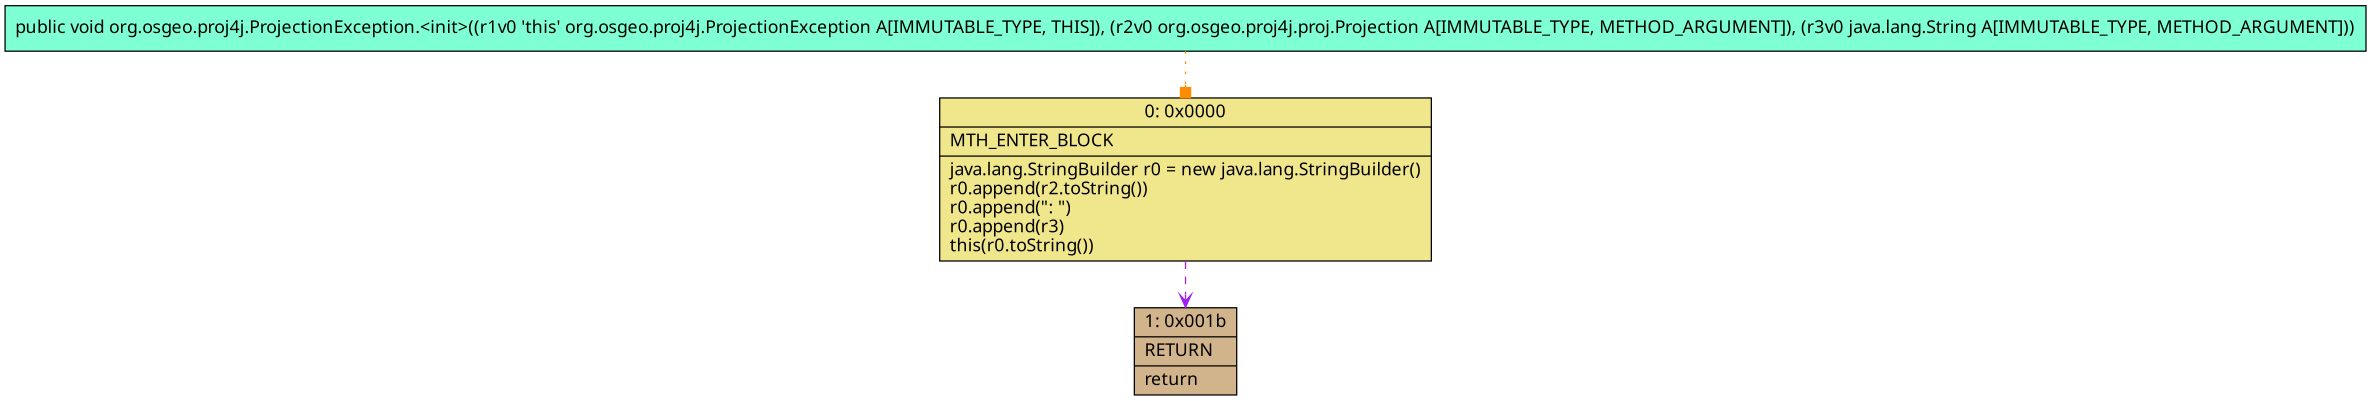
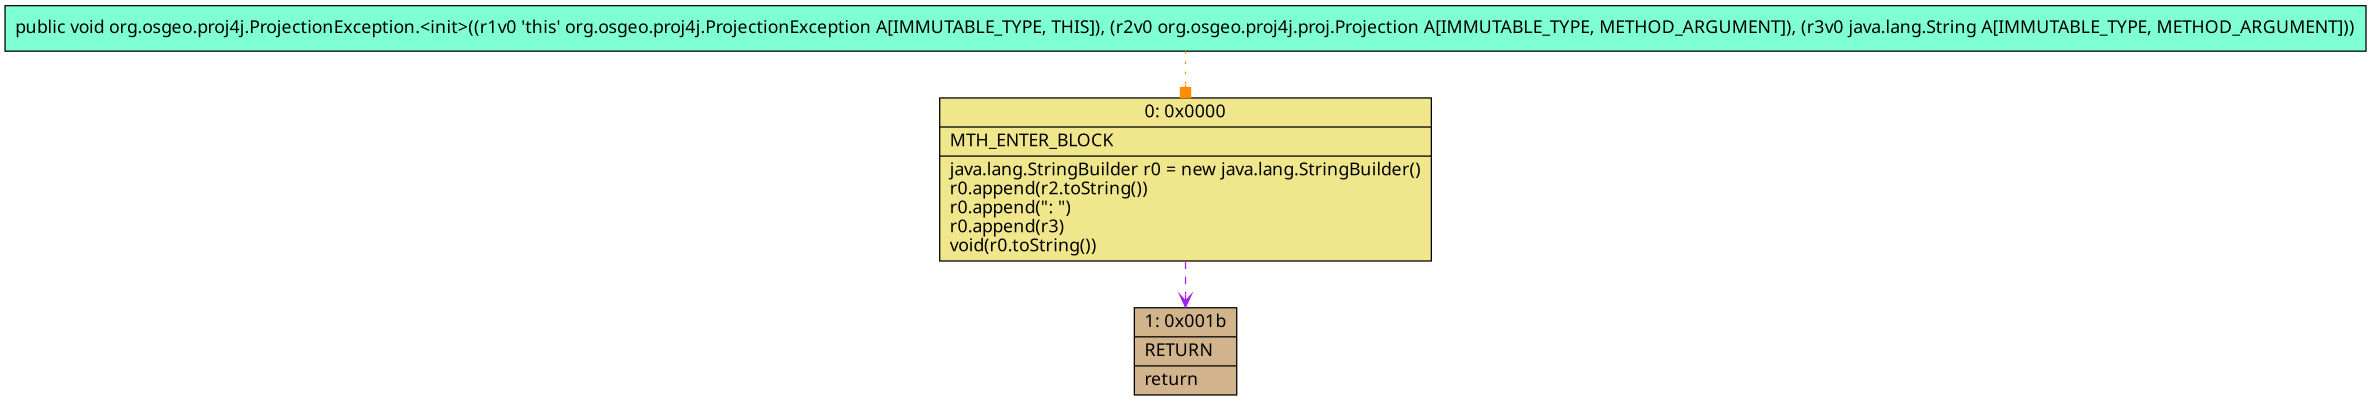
node "0: 0x0000": text "this(r0.toString())" -> "void(r0.toString())"
